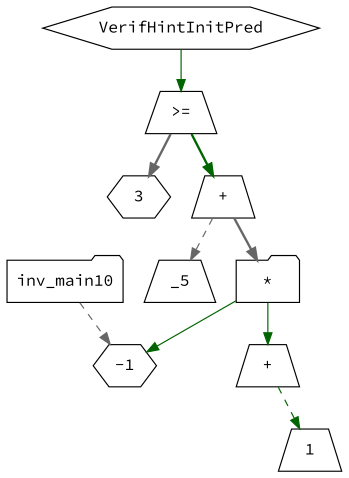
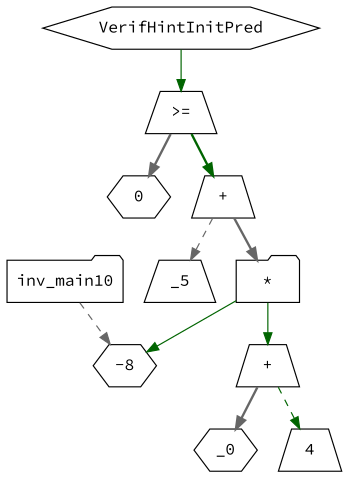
node "3": label "3" -> "0"
node "-1": label "-1" -> "-8"
node "_0": added
node "1": label "1" -> "4"
